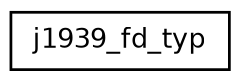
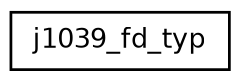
node "j1939_fd_typ": label "j1939_fd_typ" -> "j1039_fd_typ"
